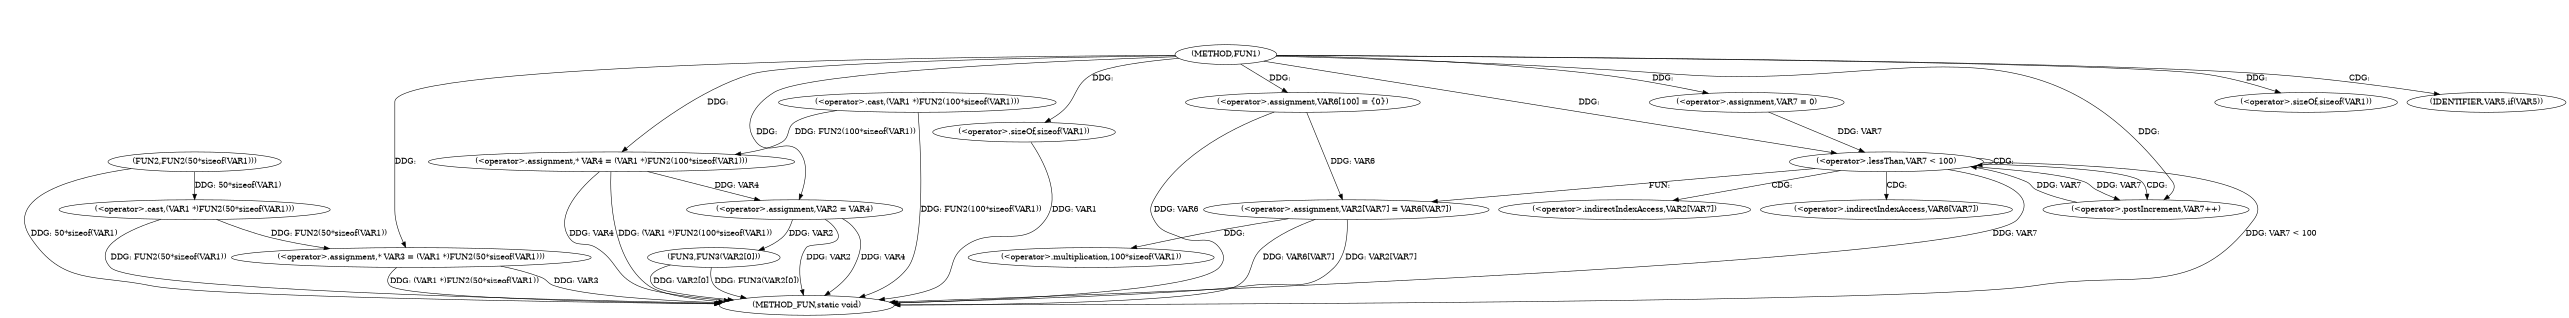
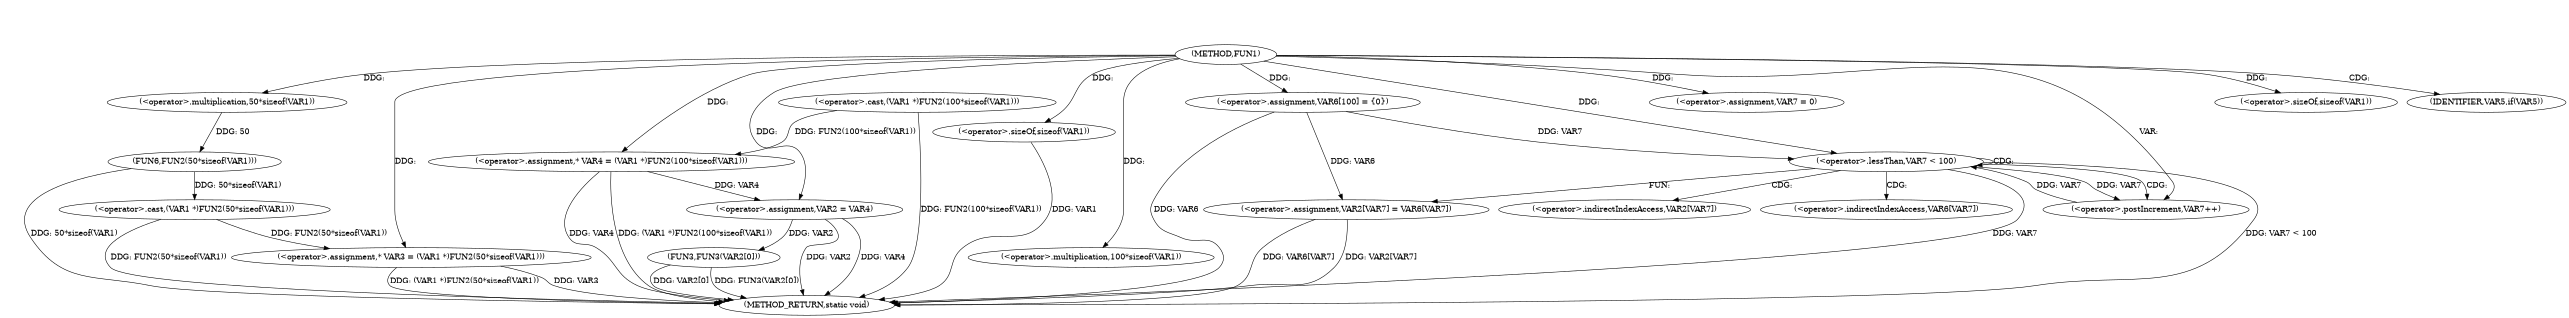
node "(<operator>.multiplication,50*sizeof(VAR1))": added
edge "(<operator>.assignment,VAR7 = 0)" -> "(<operator>.lessThan,VAR7 < 100)": now "(<operator>.assignment,VAR6[100] = {0})" -> "(<operator>.lessThan,VAR7 < 100)"
edge "(METHOD,FUN1)" -> "(<operator>.postIncrement,VAR7++)": label "DDG: " -> "VAR: "
node "(FUN2,FUN2(50*sizeof(VAR1)))": label "(FUN2,FUN2(50*sizeof(VAR1)))" -> "(FUN6,FUN2(50*sizeof(VAR1)))"
edge "(<operator>.assignment,VAR2[VAR7] = VAR6[VAR7])" -> "(<operator>.multiplication,100*sizeof(VAR1))": now "(METHOD,FUN1)" -> "(<operator>.multiplication,100*sizeof(VAR1))"
node "(METHOD_FUN,static void)": label "(METHOD_FUN,static void)" -> "(METHOD_RETURN,static void)"
